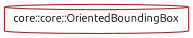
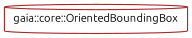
node "core::core::OrientedBoundingBox": label "core::core::OrientedBoundingBox" -> "gaia::core::OrientedBoundingBox"
